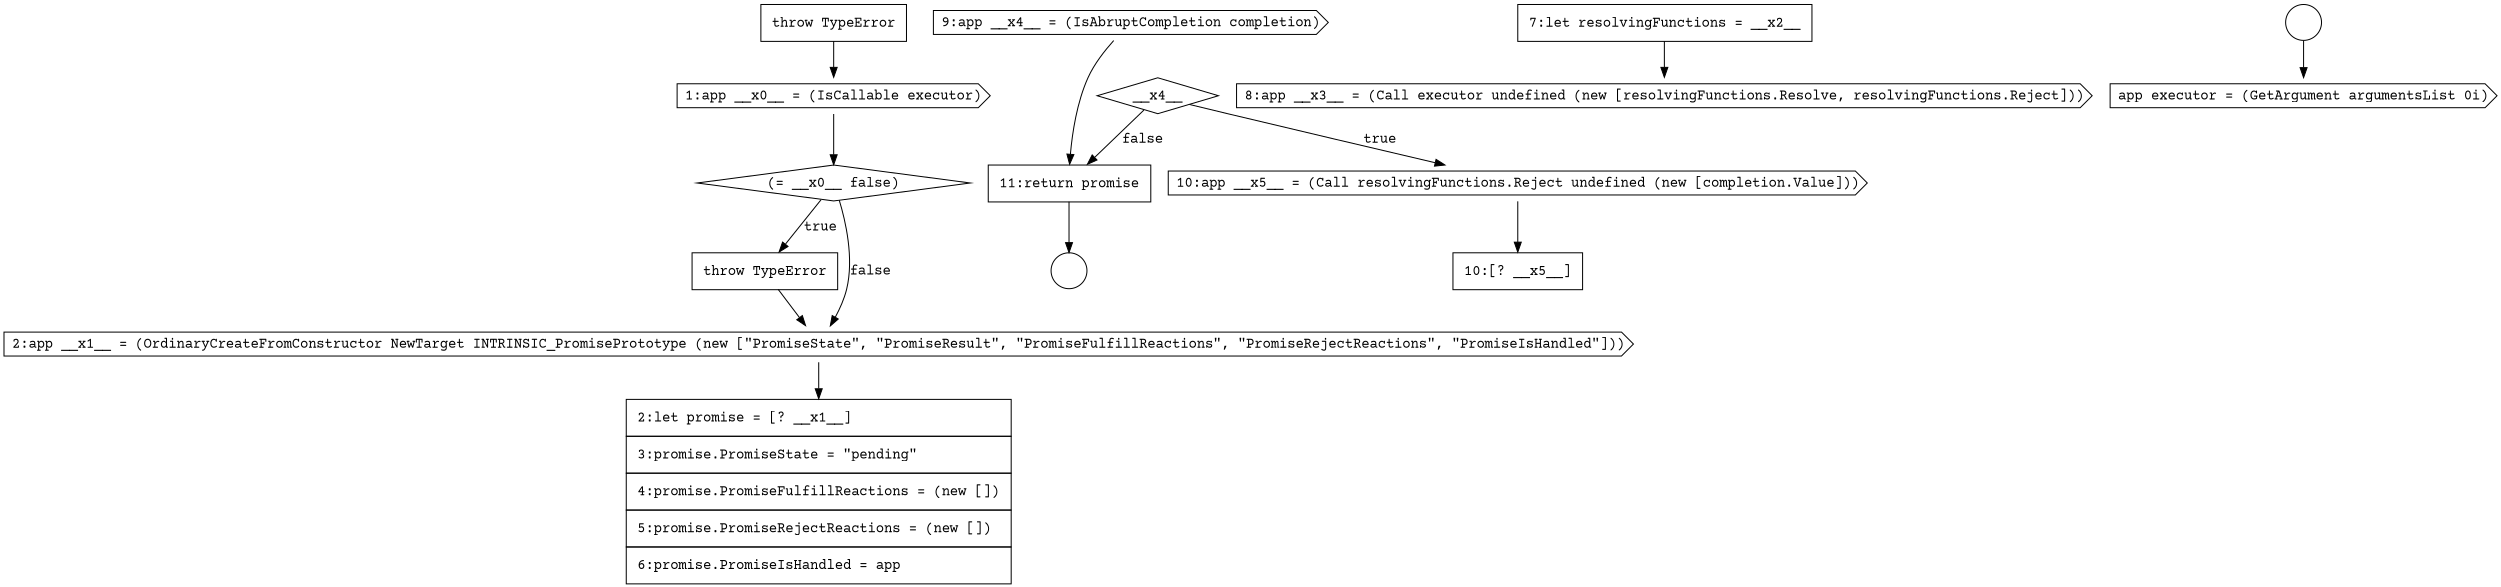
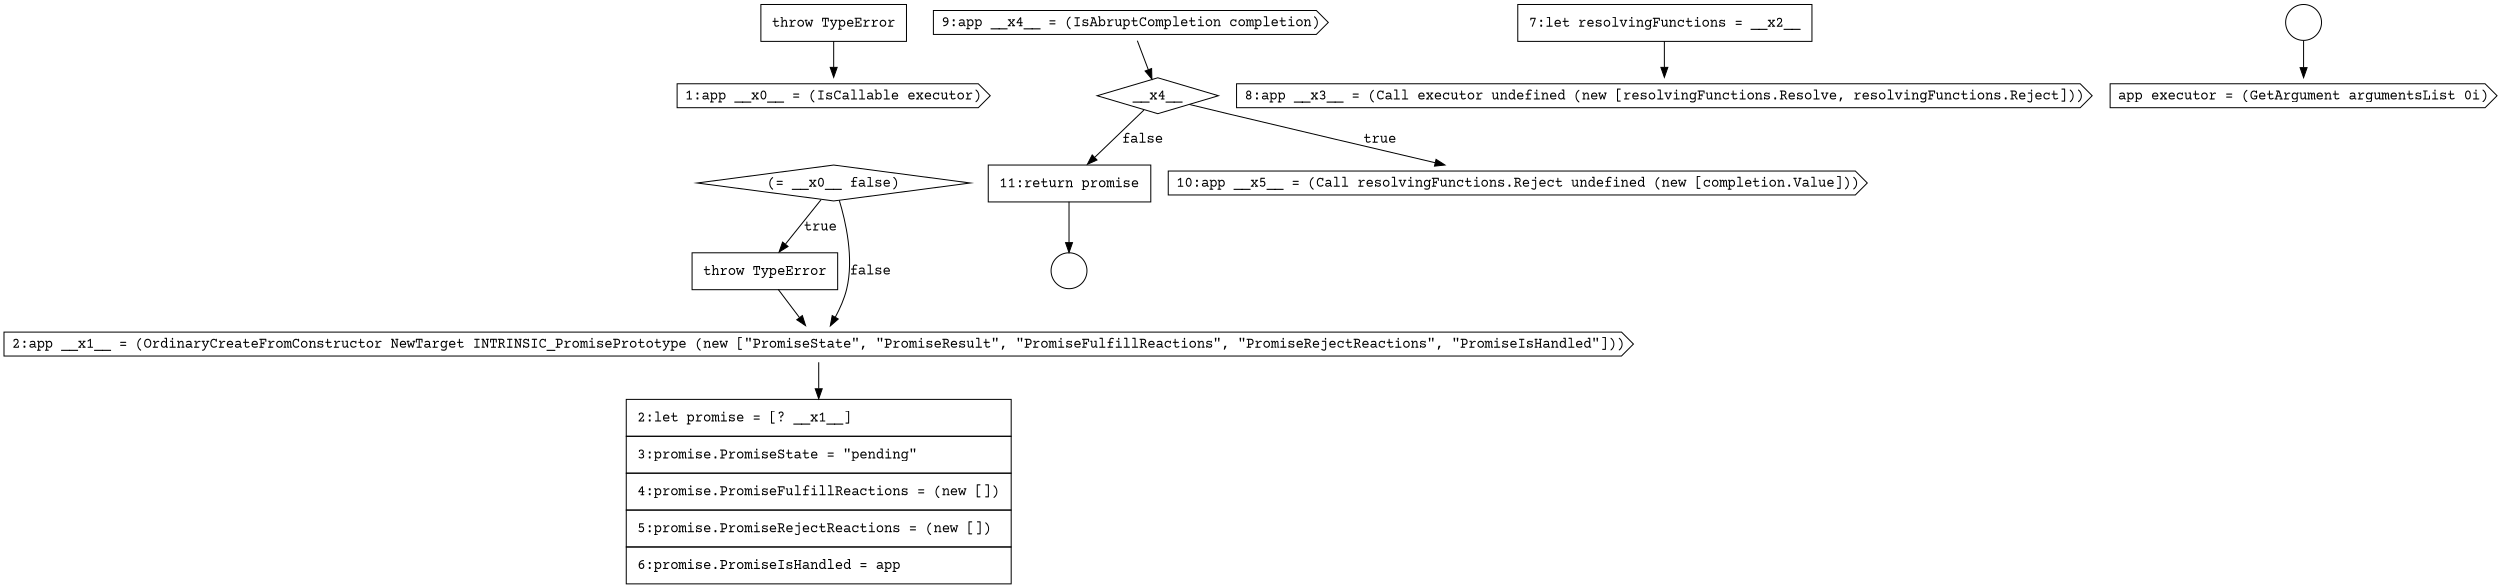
edge "9:app __x4__ = (IsAbruptCompletion completion)" -> "11:return promise": now "9:app __x4__ = (IsAbruptCompletion completion)" -> "__x4__"
edge "1:app __x0__ = (IsCallable executor)" -> "(= __x0__ false)": removed
node "10:[? __x5__]": removed
